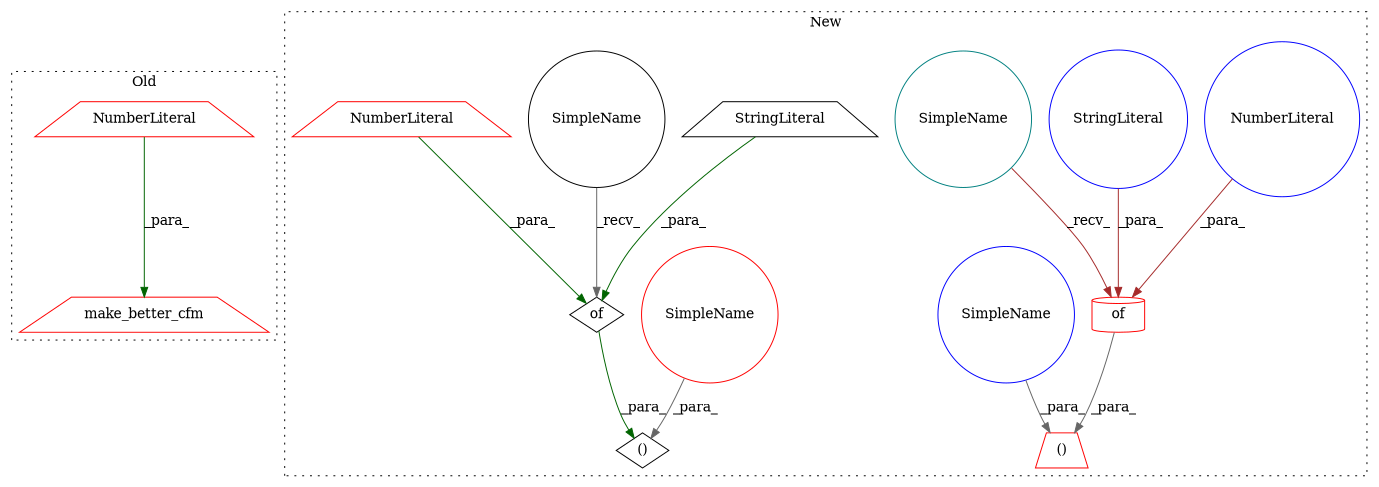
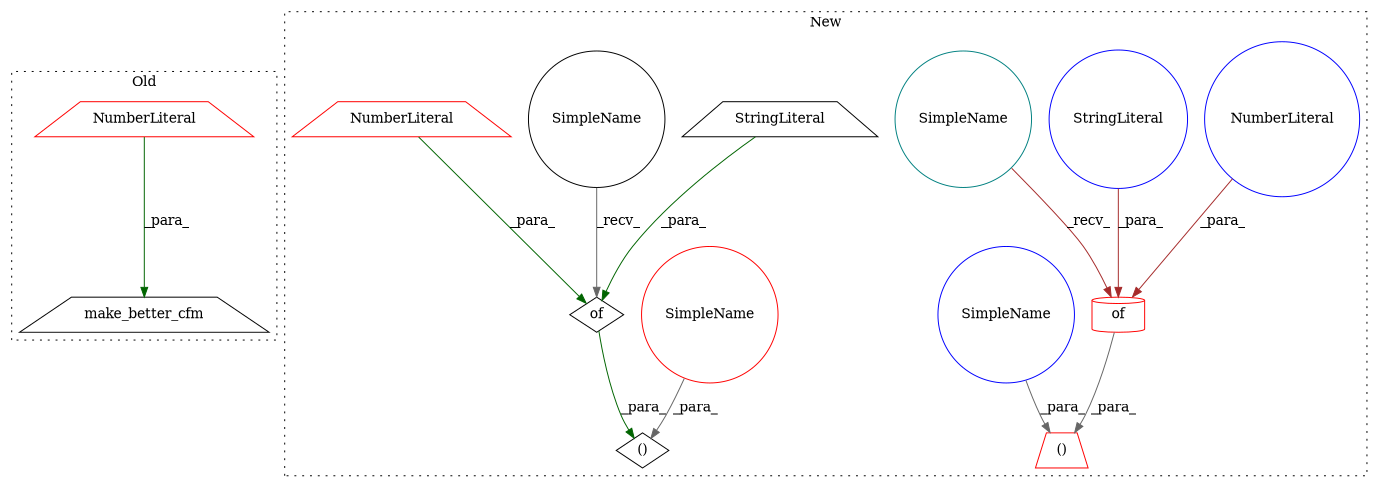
node "make_better_cfm": color red -> black
